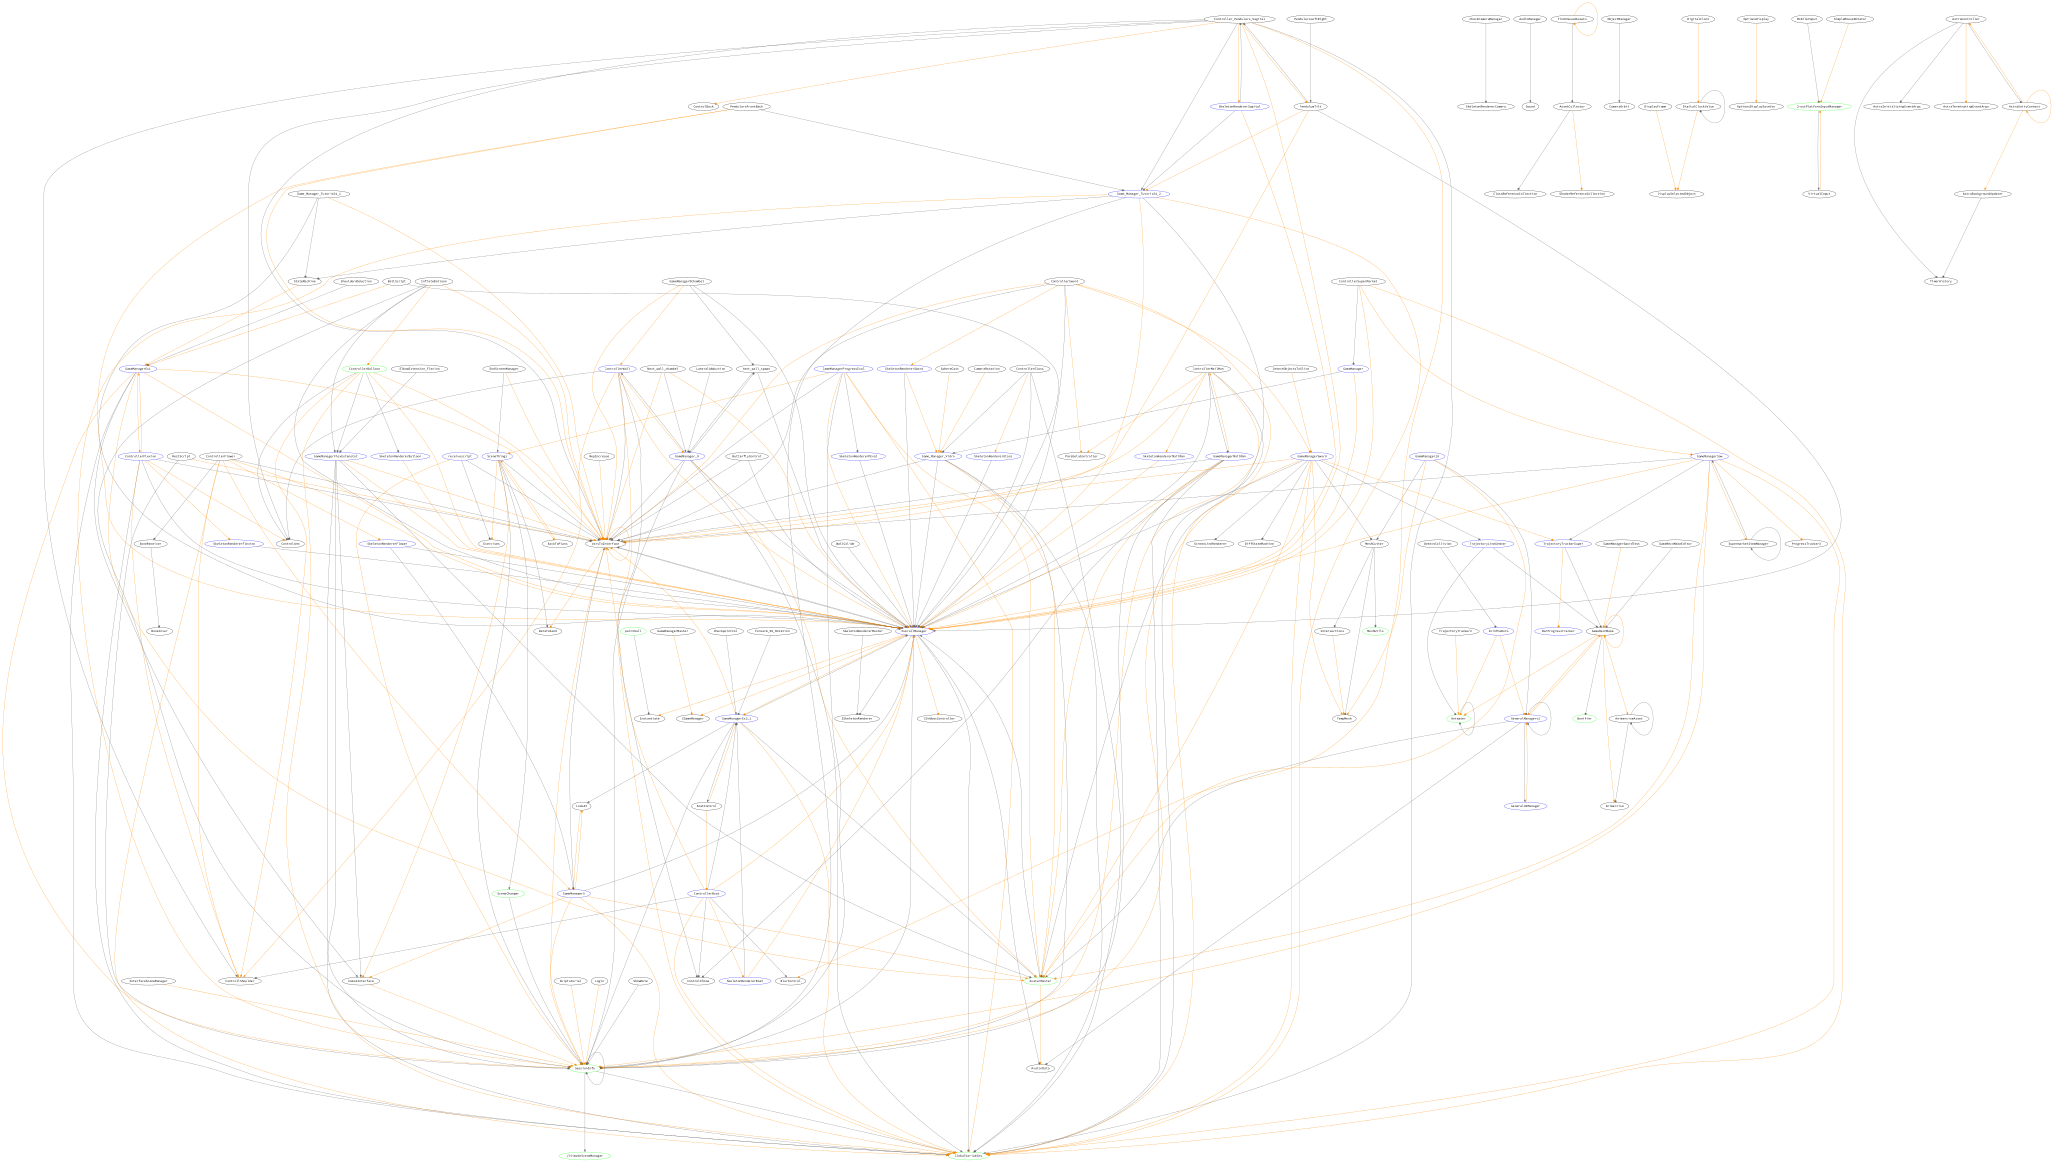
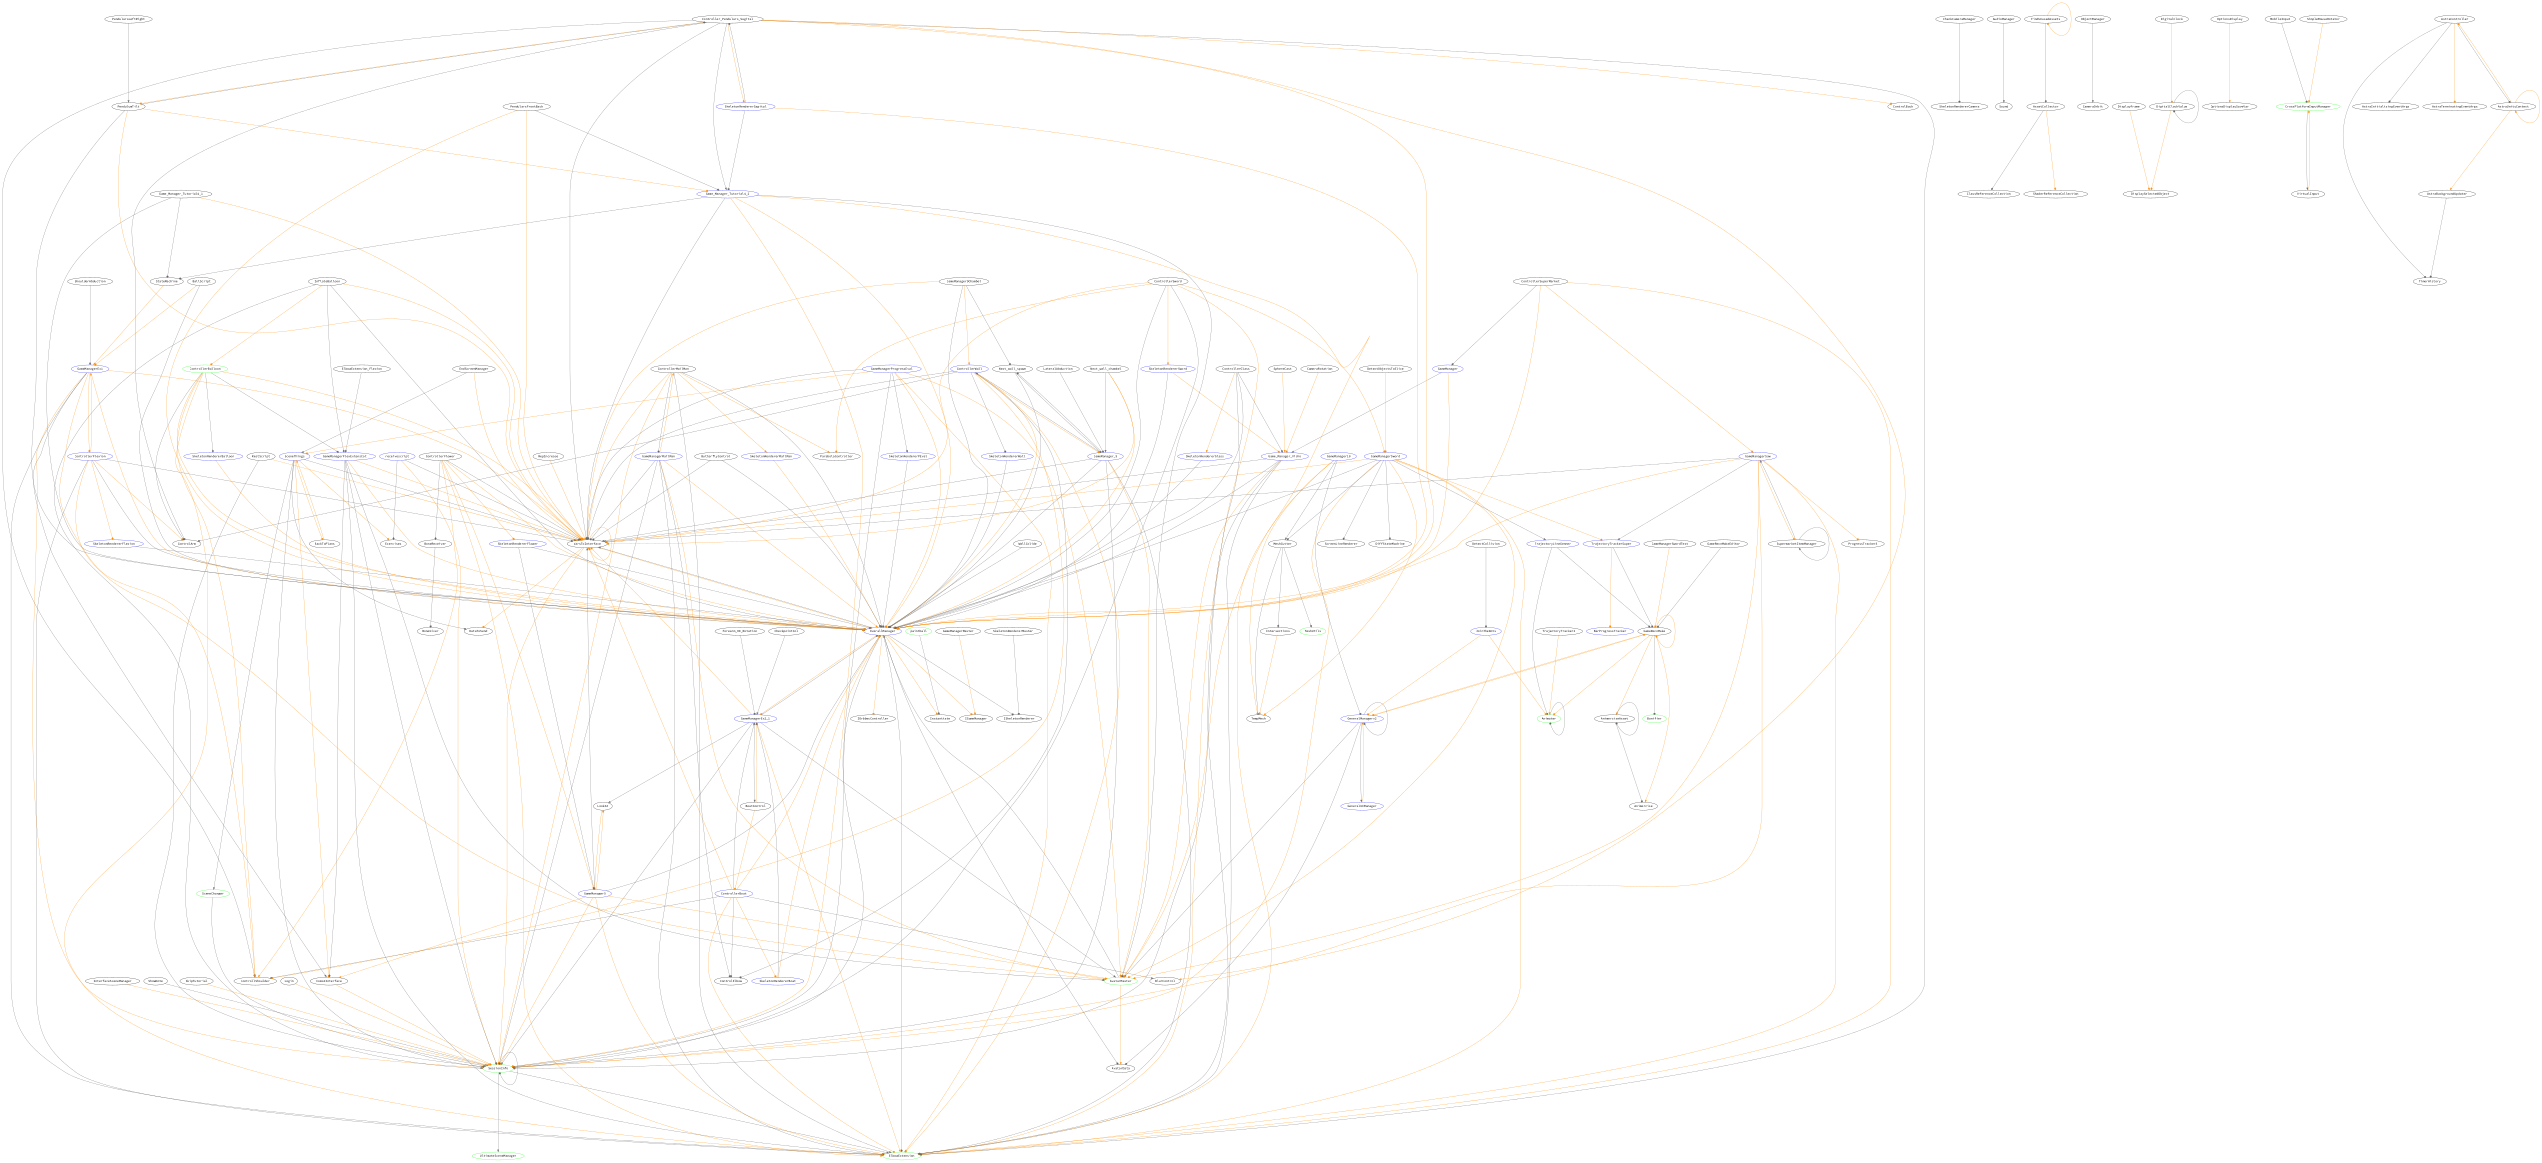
node "SkeletonRendererWall": added
edge "VarsToInterface" -> "OverallManager": color gray40 -> darkorange
node "GlobalVariables": label "GlobalVariables" -> "ElbowExtension"
